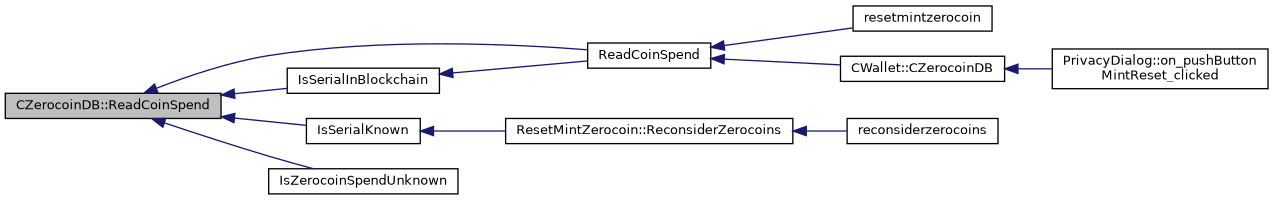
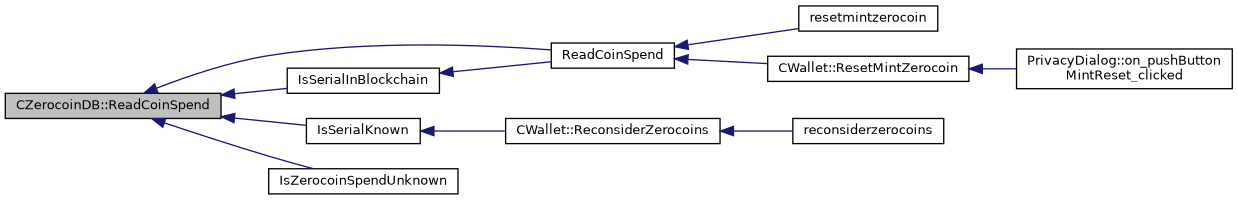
node "CWallet::CZerocoinDB": label "CWallet::CZerocoinDB" -> "CWallet::ResetMintZerocoin"
node "ResetMintZerocoin::ReconsiderZerocoins": label "ResetMintZerocoin::ReconsiderZerocoins" -> "CWallet::ReconsiderZerocoins"
